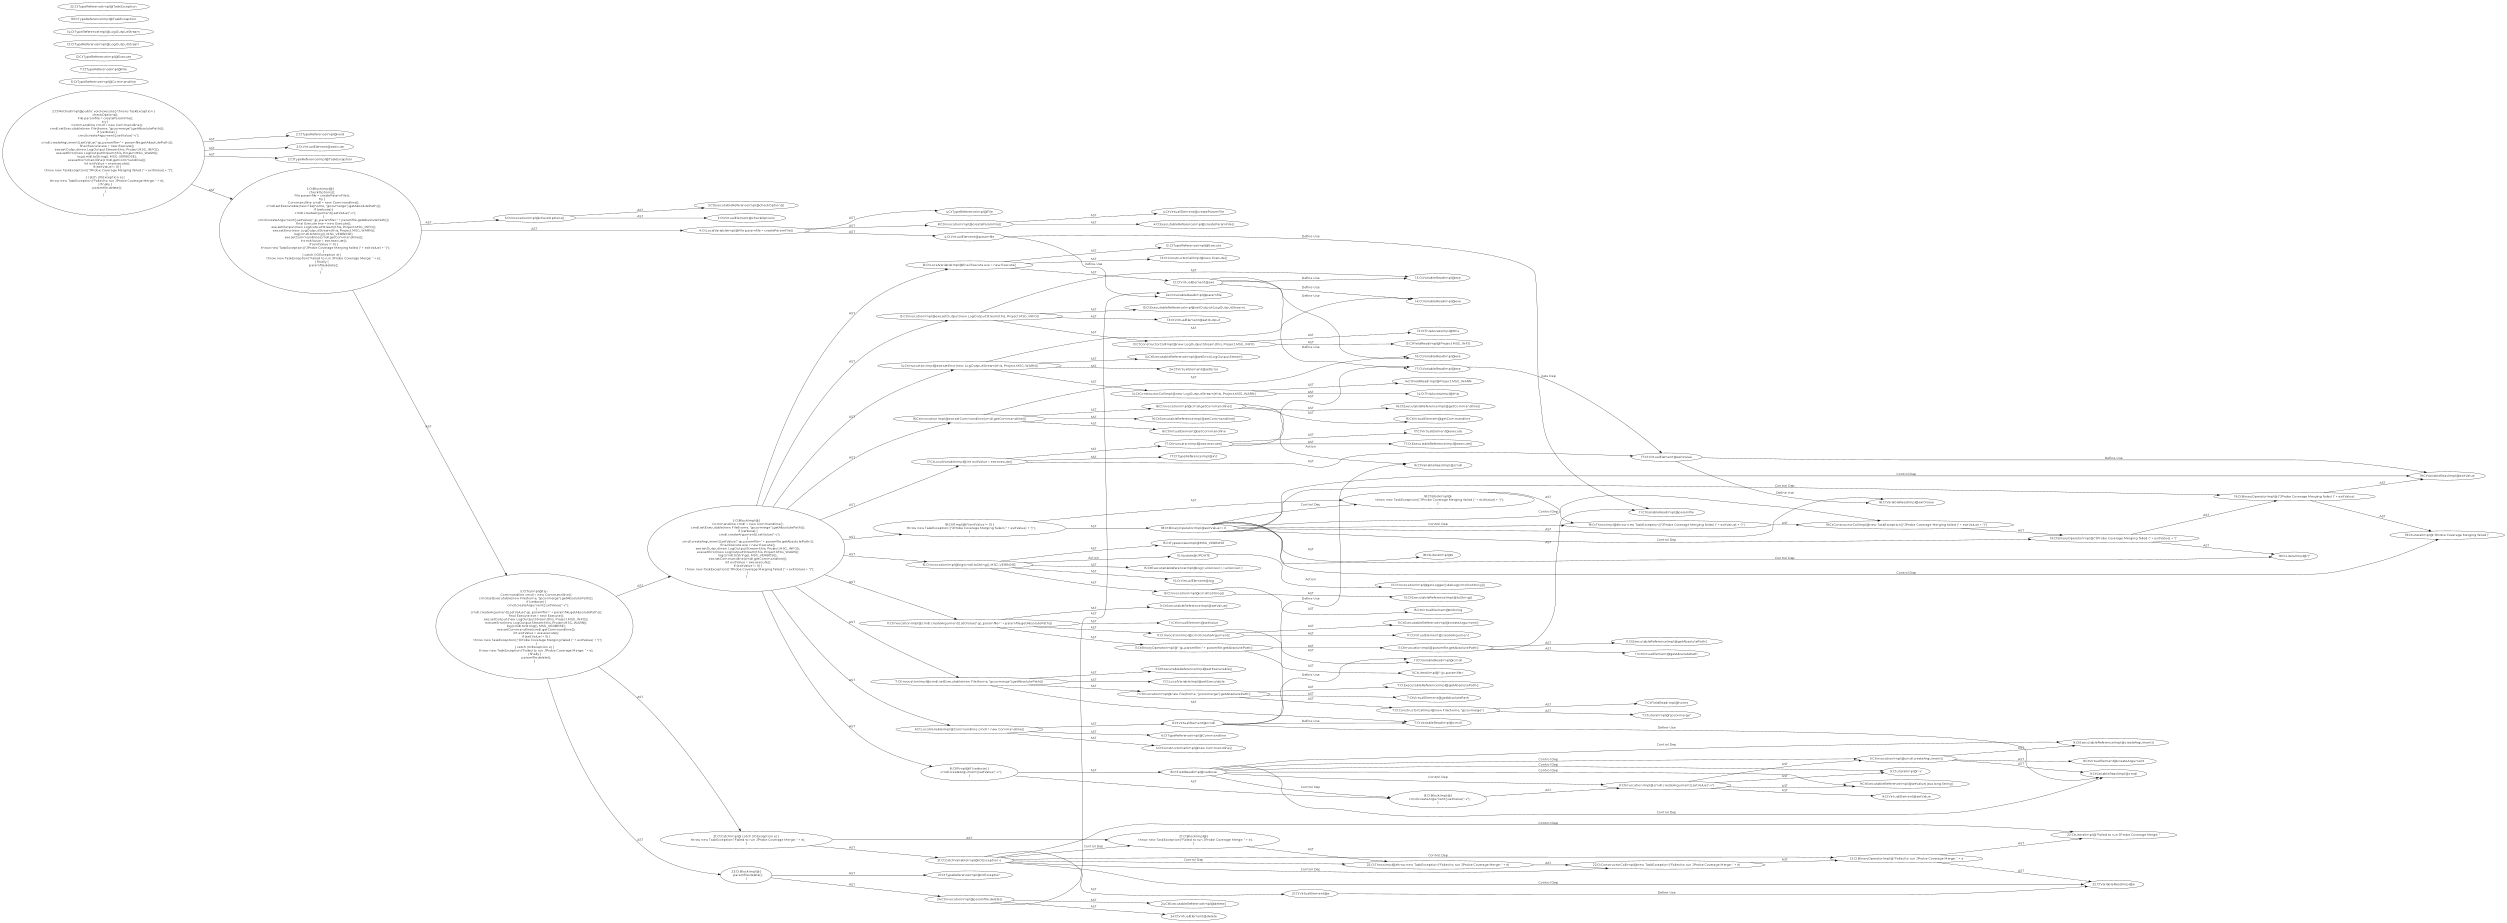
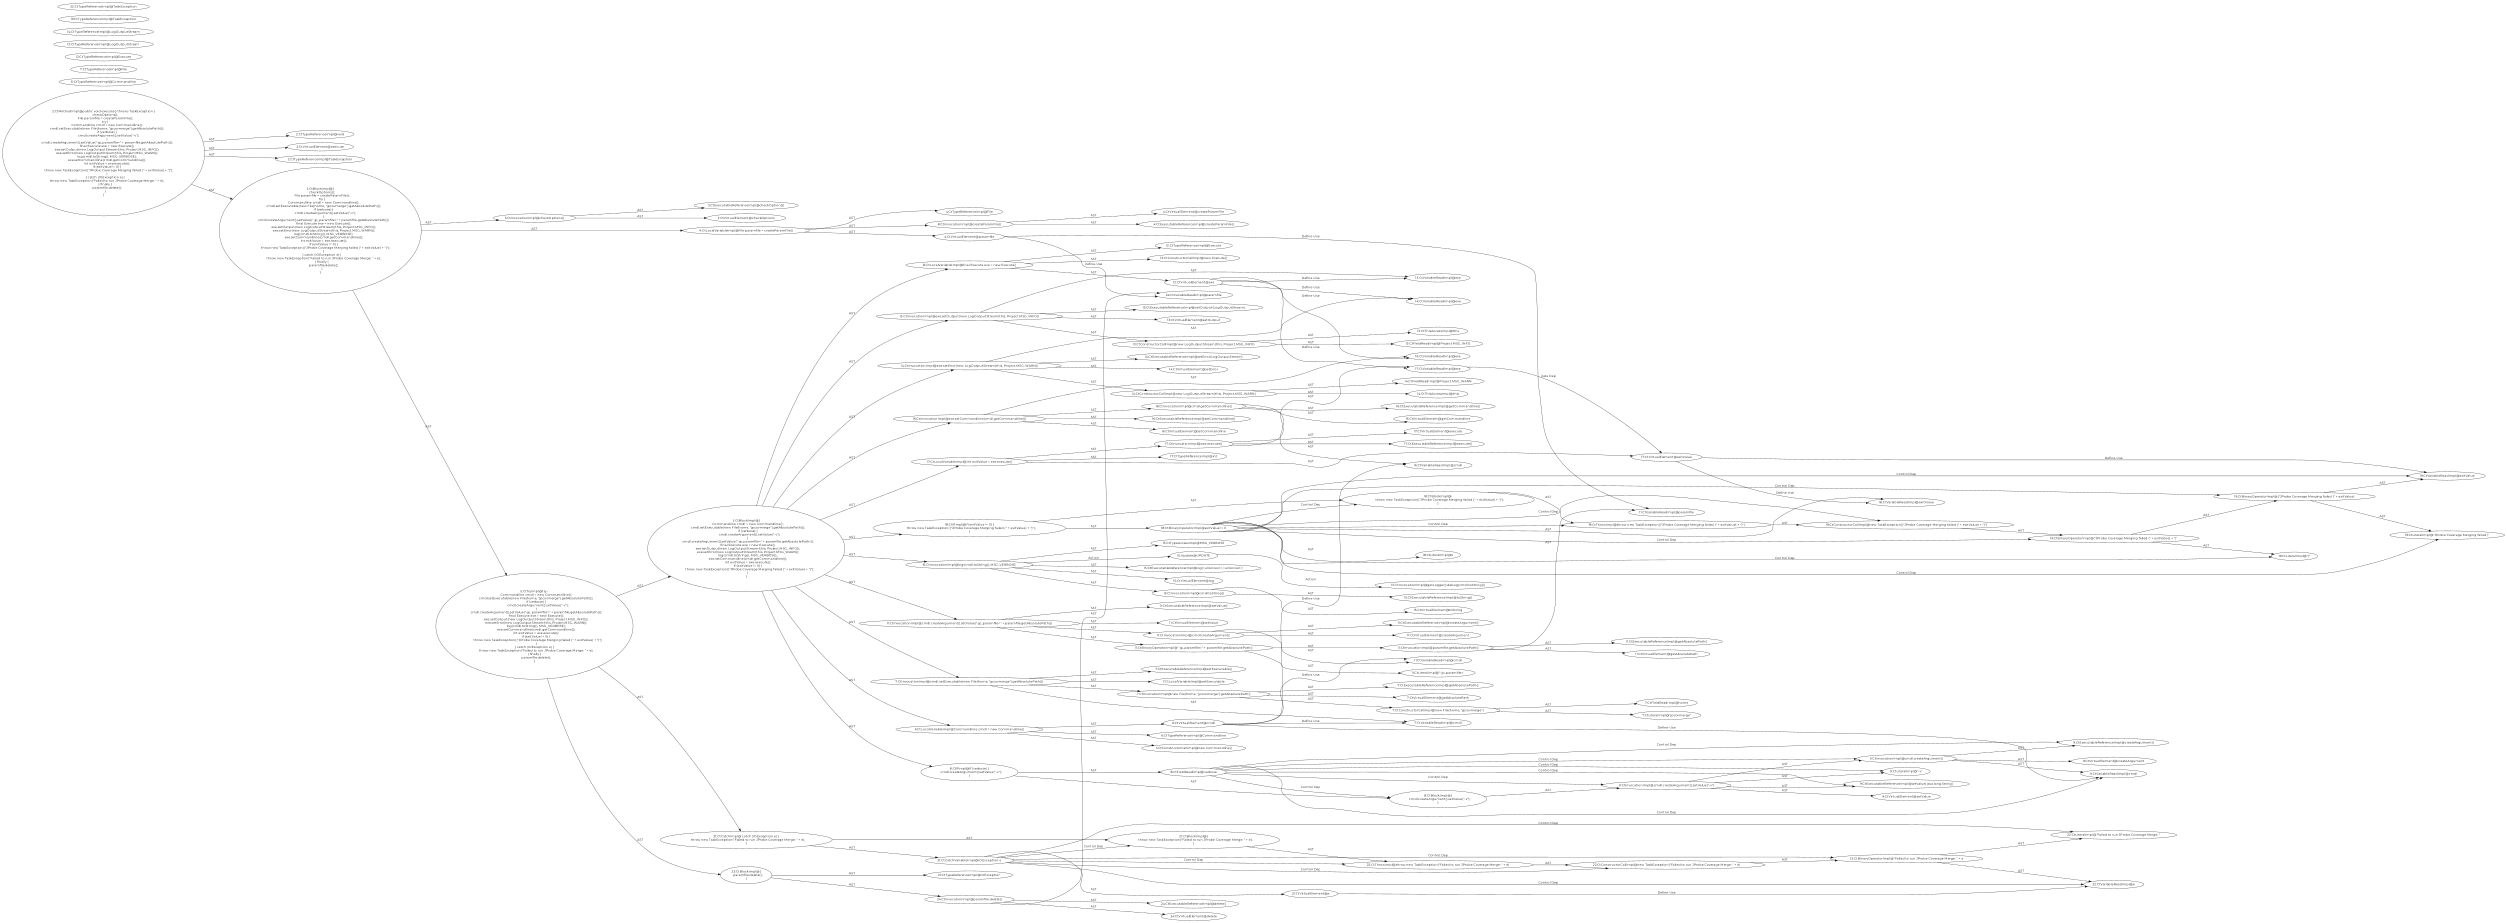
node "24:CtVirtualElement@setError": label "24:CtVirtualElement@setError" -> "14:CtVirtualElement@setError"
edge "16:CtInvocationImpl@cmdl.getCommandline()" -> "16:CtVariableReadImpl@cmdl": label "Action" -> "AST"
